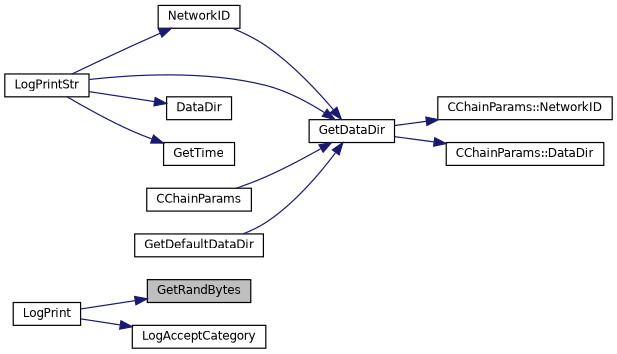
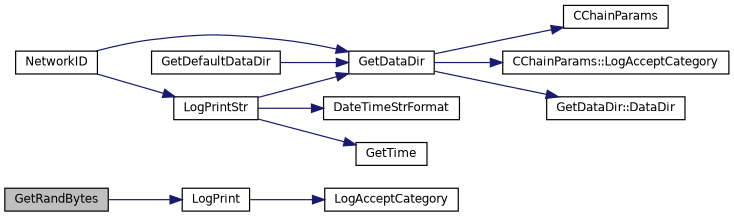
edge "LogPrintStr" -> "NetworkID": reversed
node "DataDir": label "DataDir" -> "DateTimeStrFormat"
node "CChainParams::NetworkID": label "CChainParams::NetworkID" -> "CChainParams::LogAcceptCategory"
node "CChainParams::DataDir": label "CChainParams::DataDir" -> "GetDataDir::DataDir"
edge "CChainParams" -> "GetDataDir": reversed
edge "LogPrint" -> "GetRandBytes": reversed
